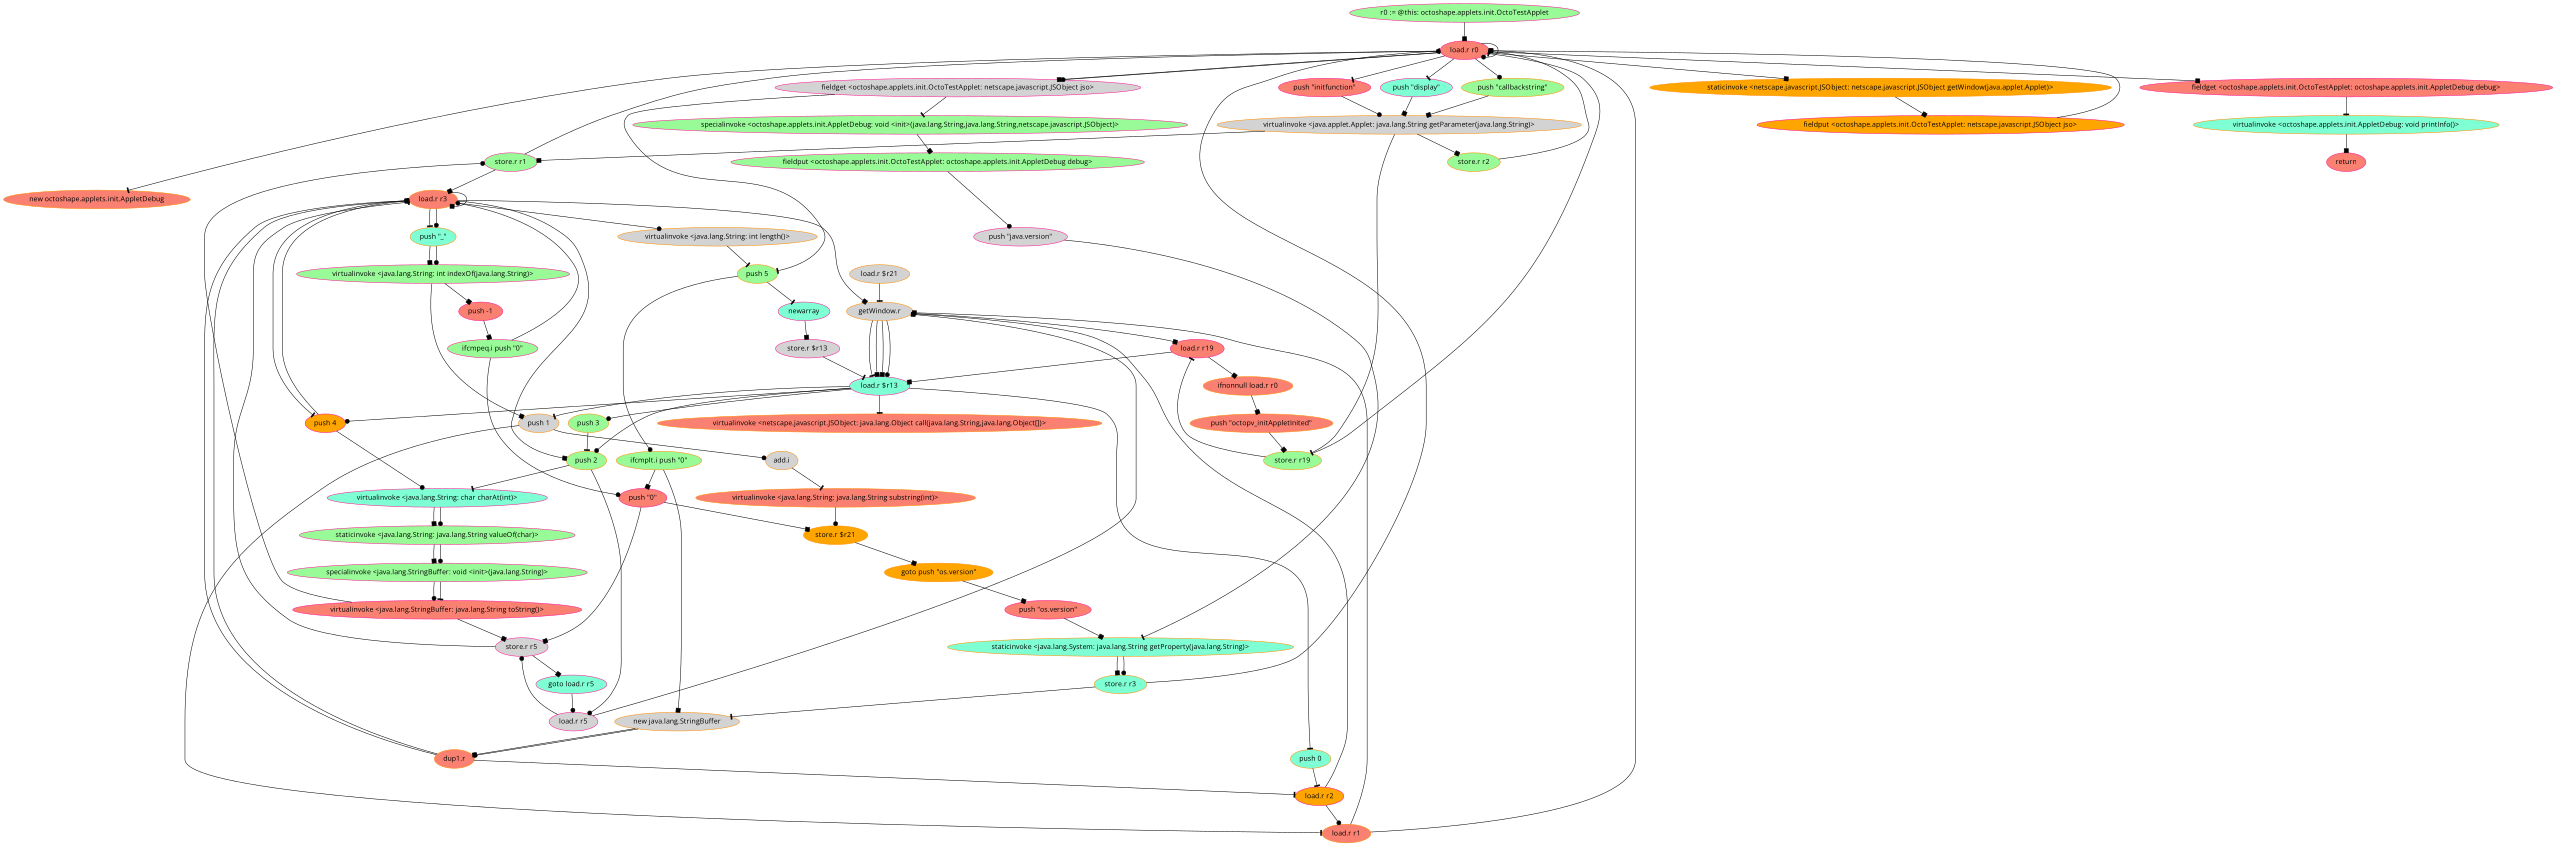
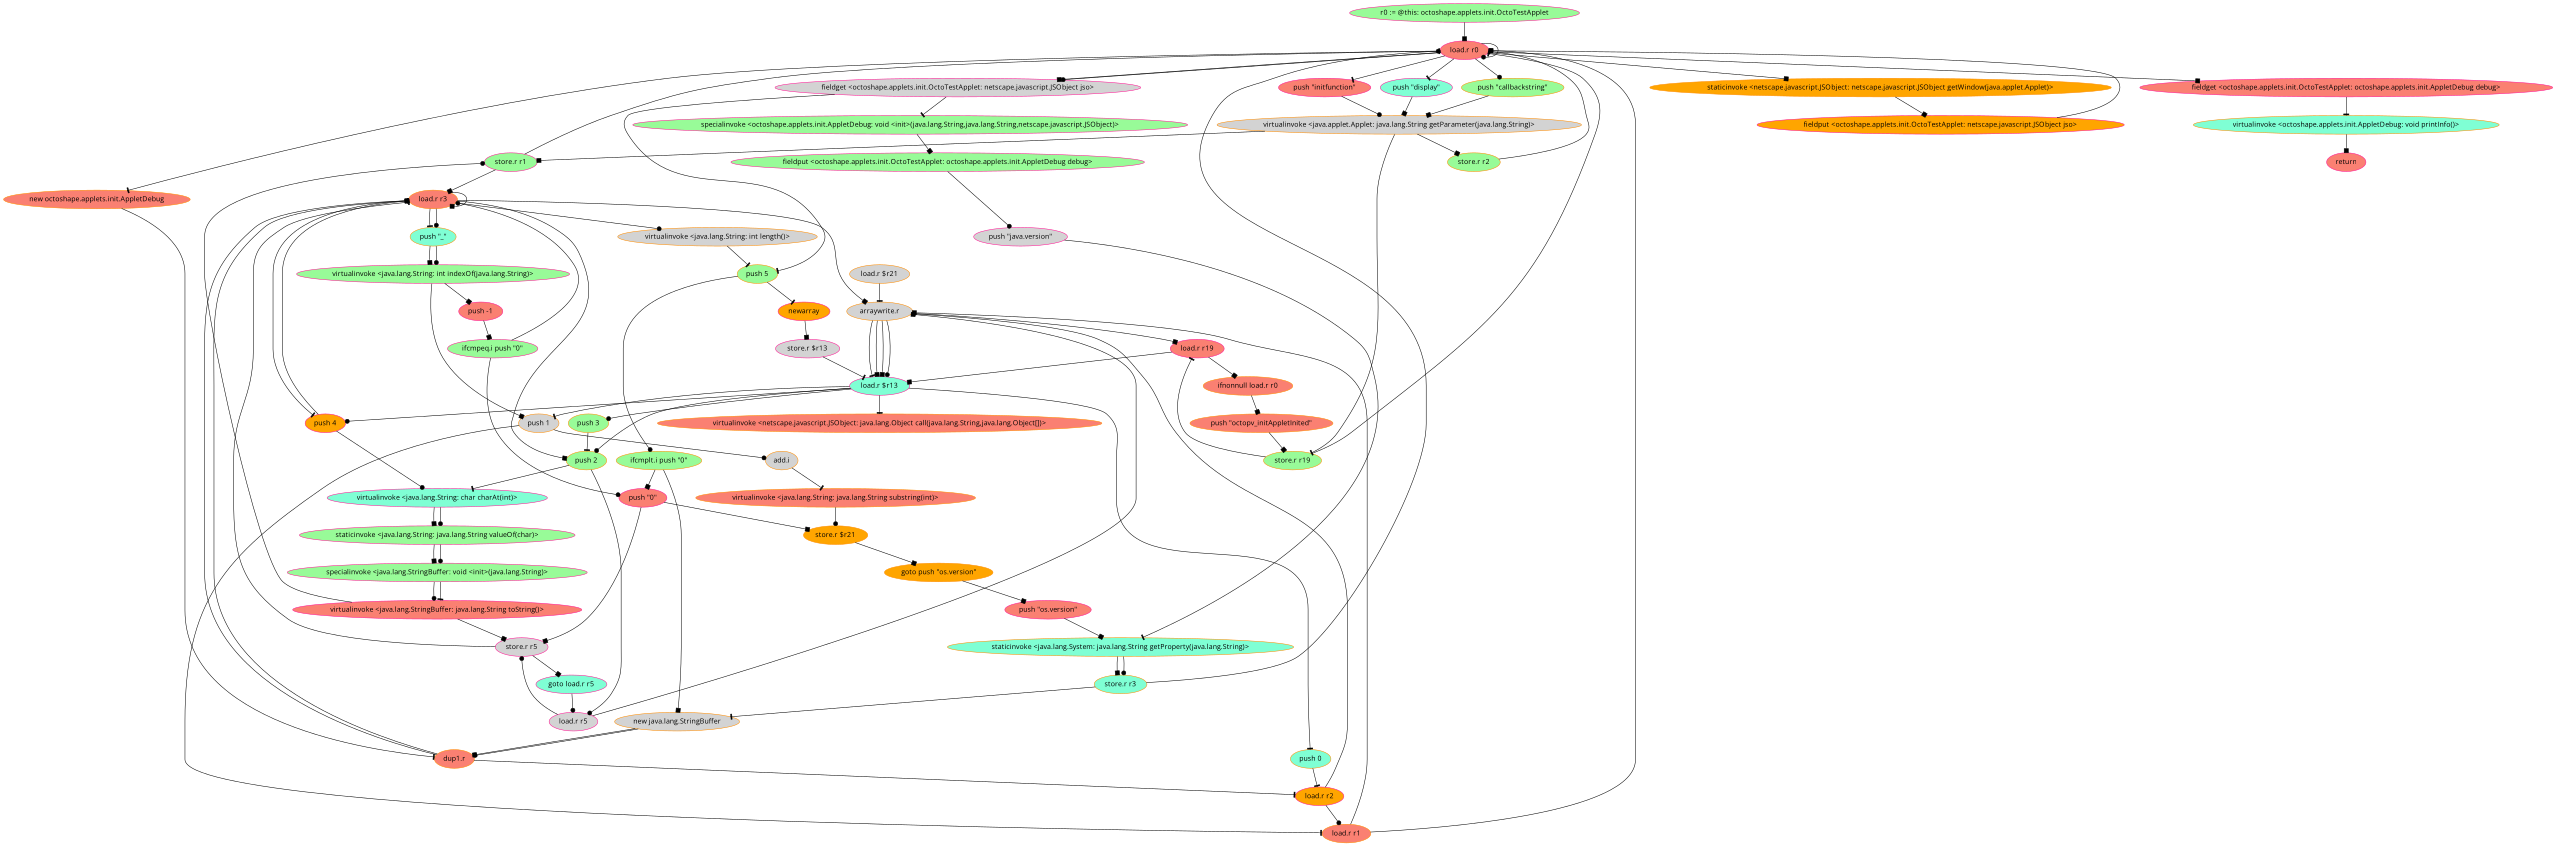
node "newarray": fillcolor aquamarine -> orange
node "getWindow.r": label "getWindow.r" -> "arraywrite.r"
edge "new octoshape.applets.init.AppletDebug" -> "dup1.r": added
